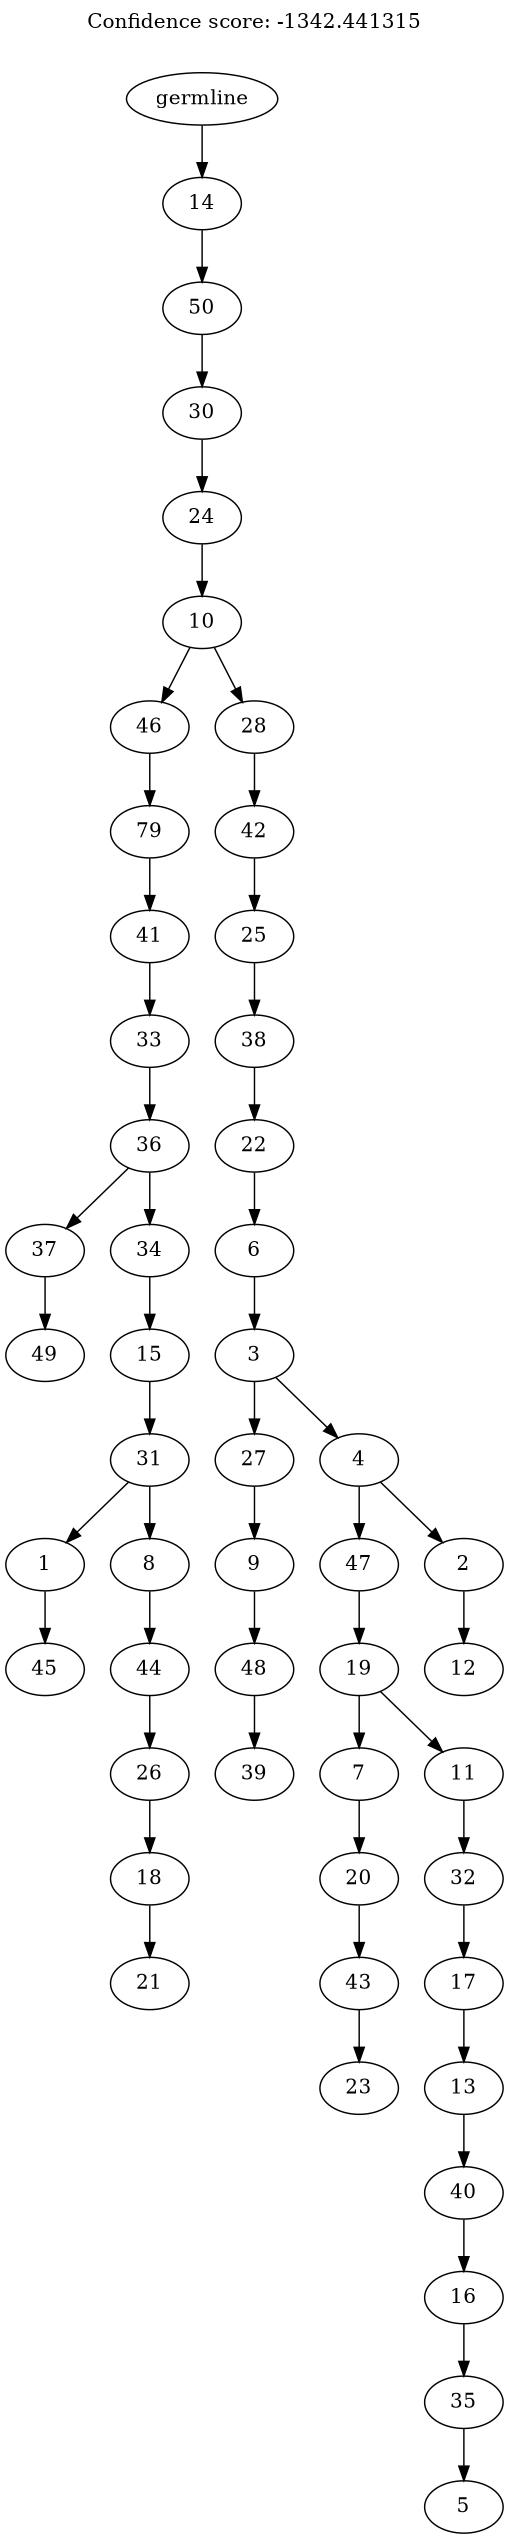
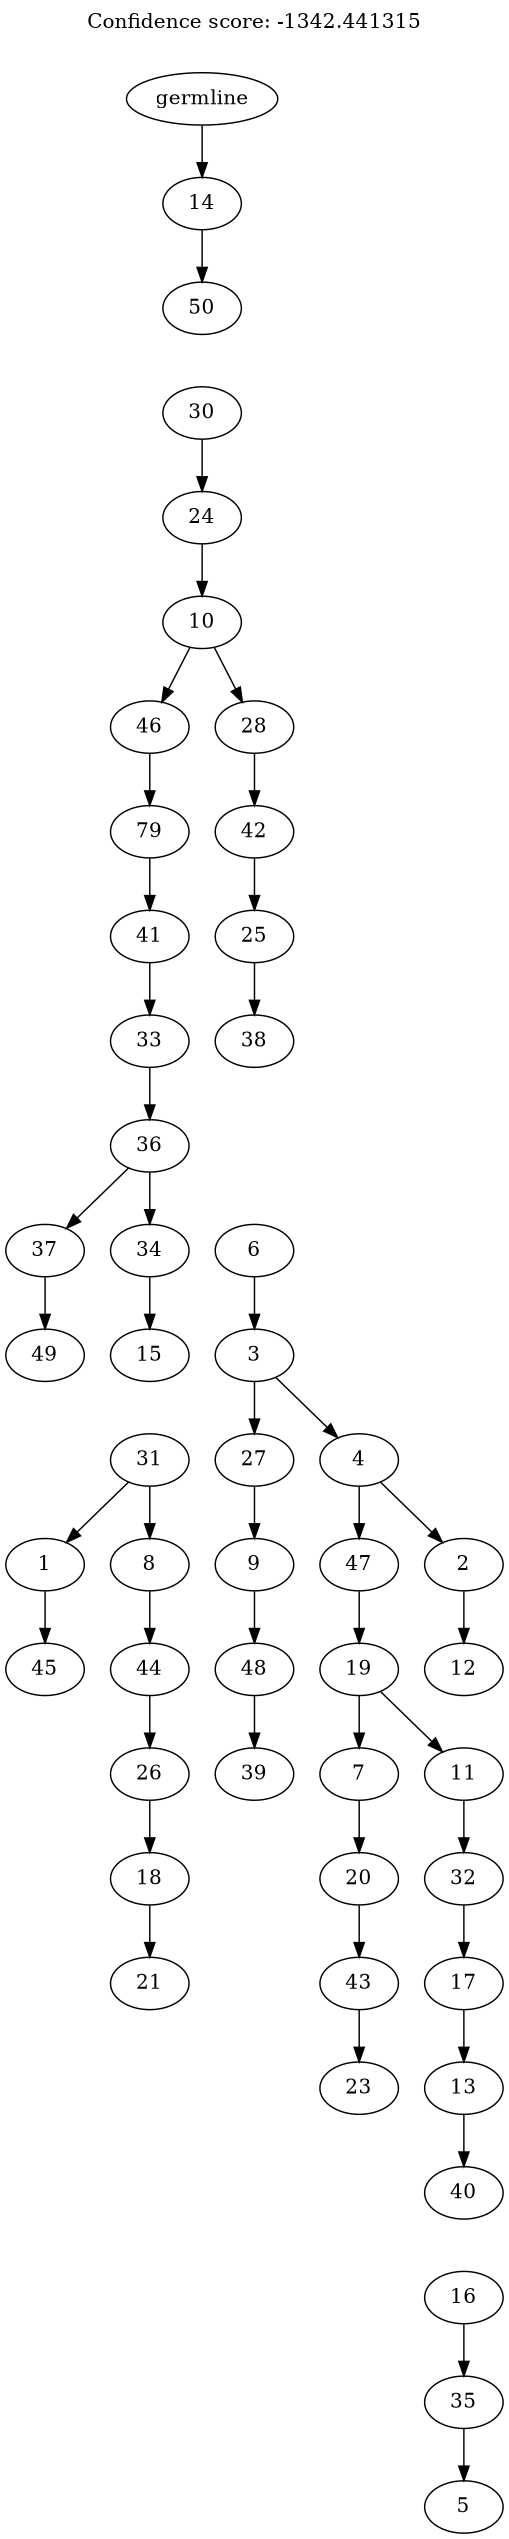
edge "50" -> "30": removed
node "22": removed
edge "15" -> "31": removed
edge "40" -> "16": removed
